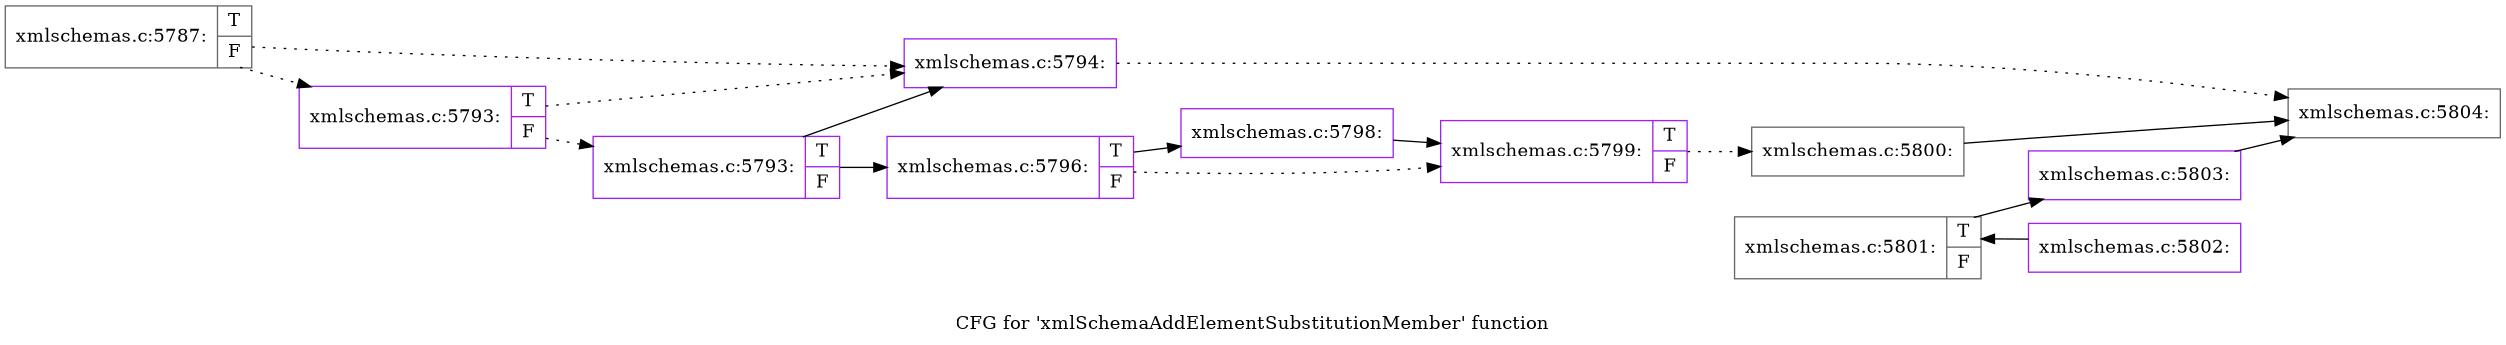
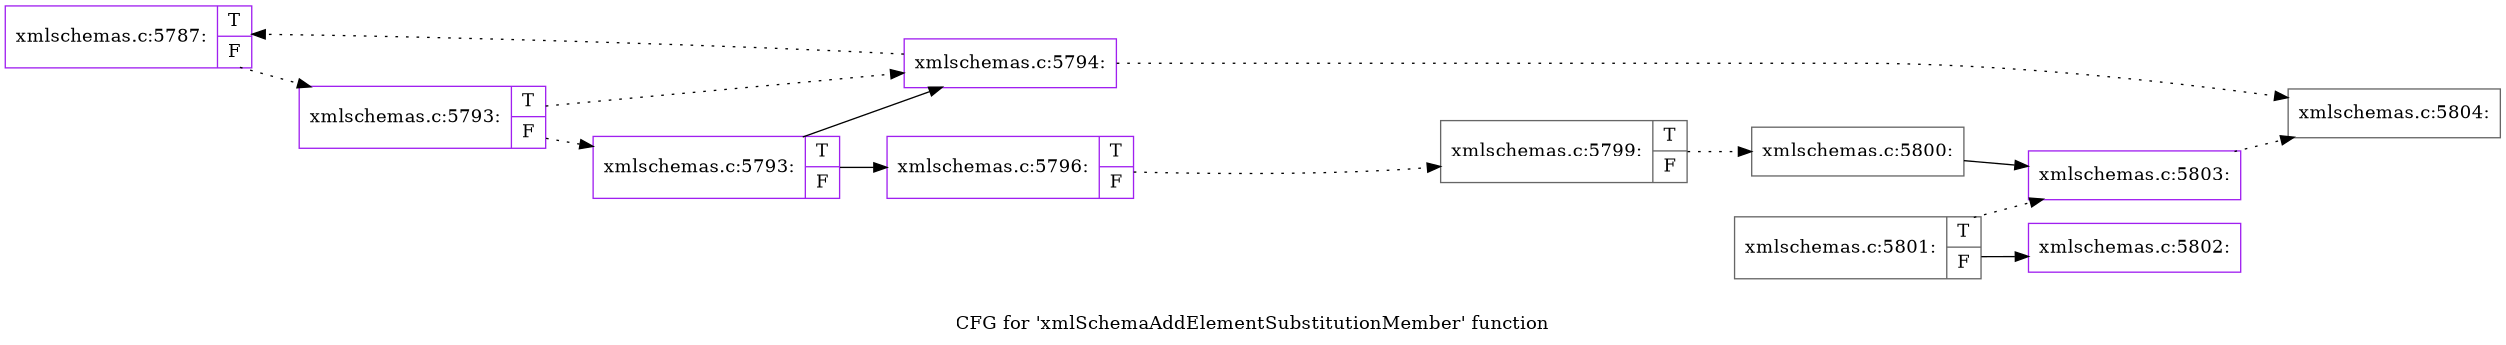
node "xmlschemas.c:5787:": color gray40 -> purple
edge "xmlschemas.c:5787:" -> "xmlschemas.c:5794:": reversed
edge "xmlschemas.c:5800:" -> "xmlschemas.c:5804:": now "xmlschemas.c:5800:" -> "xmlschemas.c:5803:"
node "xmlschemas.c:5798:": removed
edge "xmlschemas.c:5803:" -> "xmlschemas.c:5804:": style solid -> dotted
node "xmlschemas.c:5799:": color purple -> gray40
edge "xmlschemas.c:5801:" -> "xmlschemas.c:5803:": style solid -> dotted
edge "xmlschemas.c:5802:" -> "xmlschemas.c:5801:": reversed
